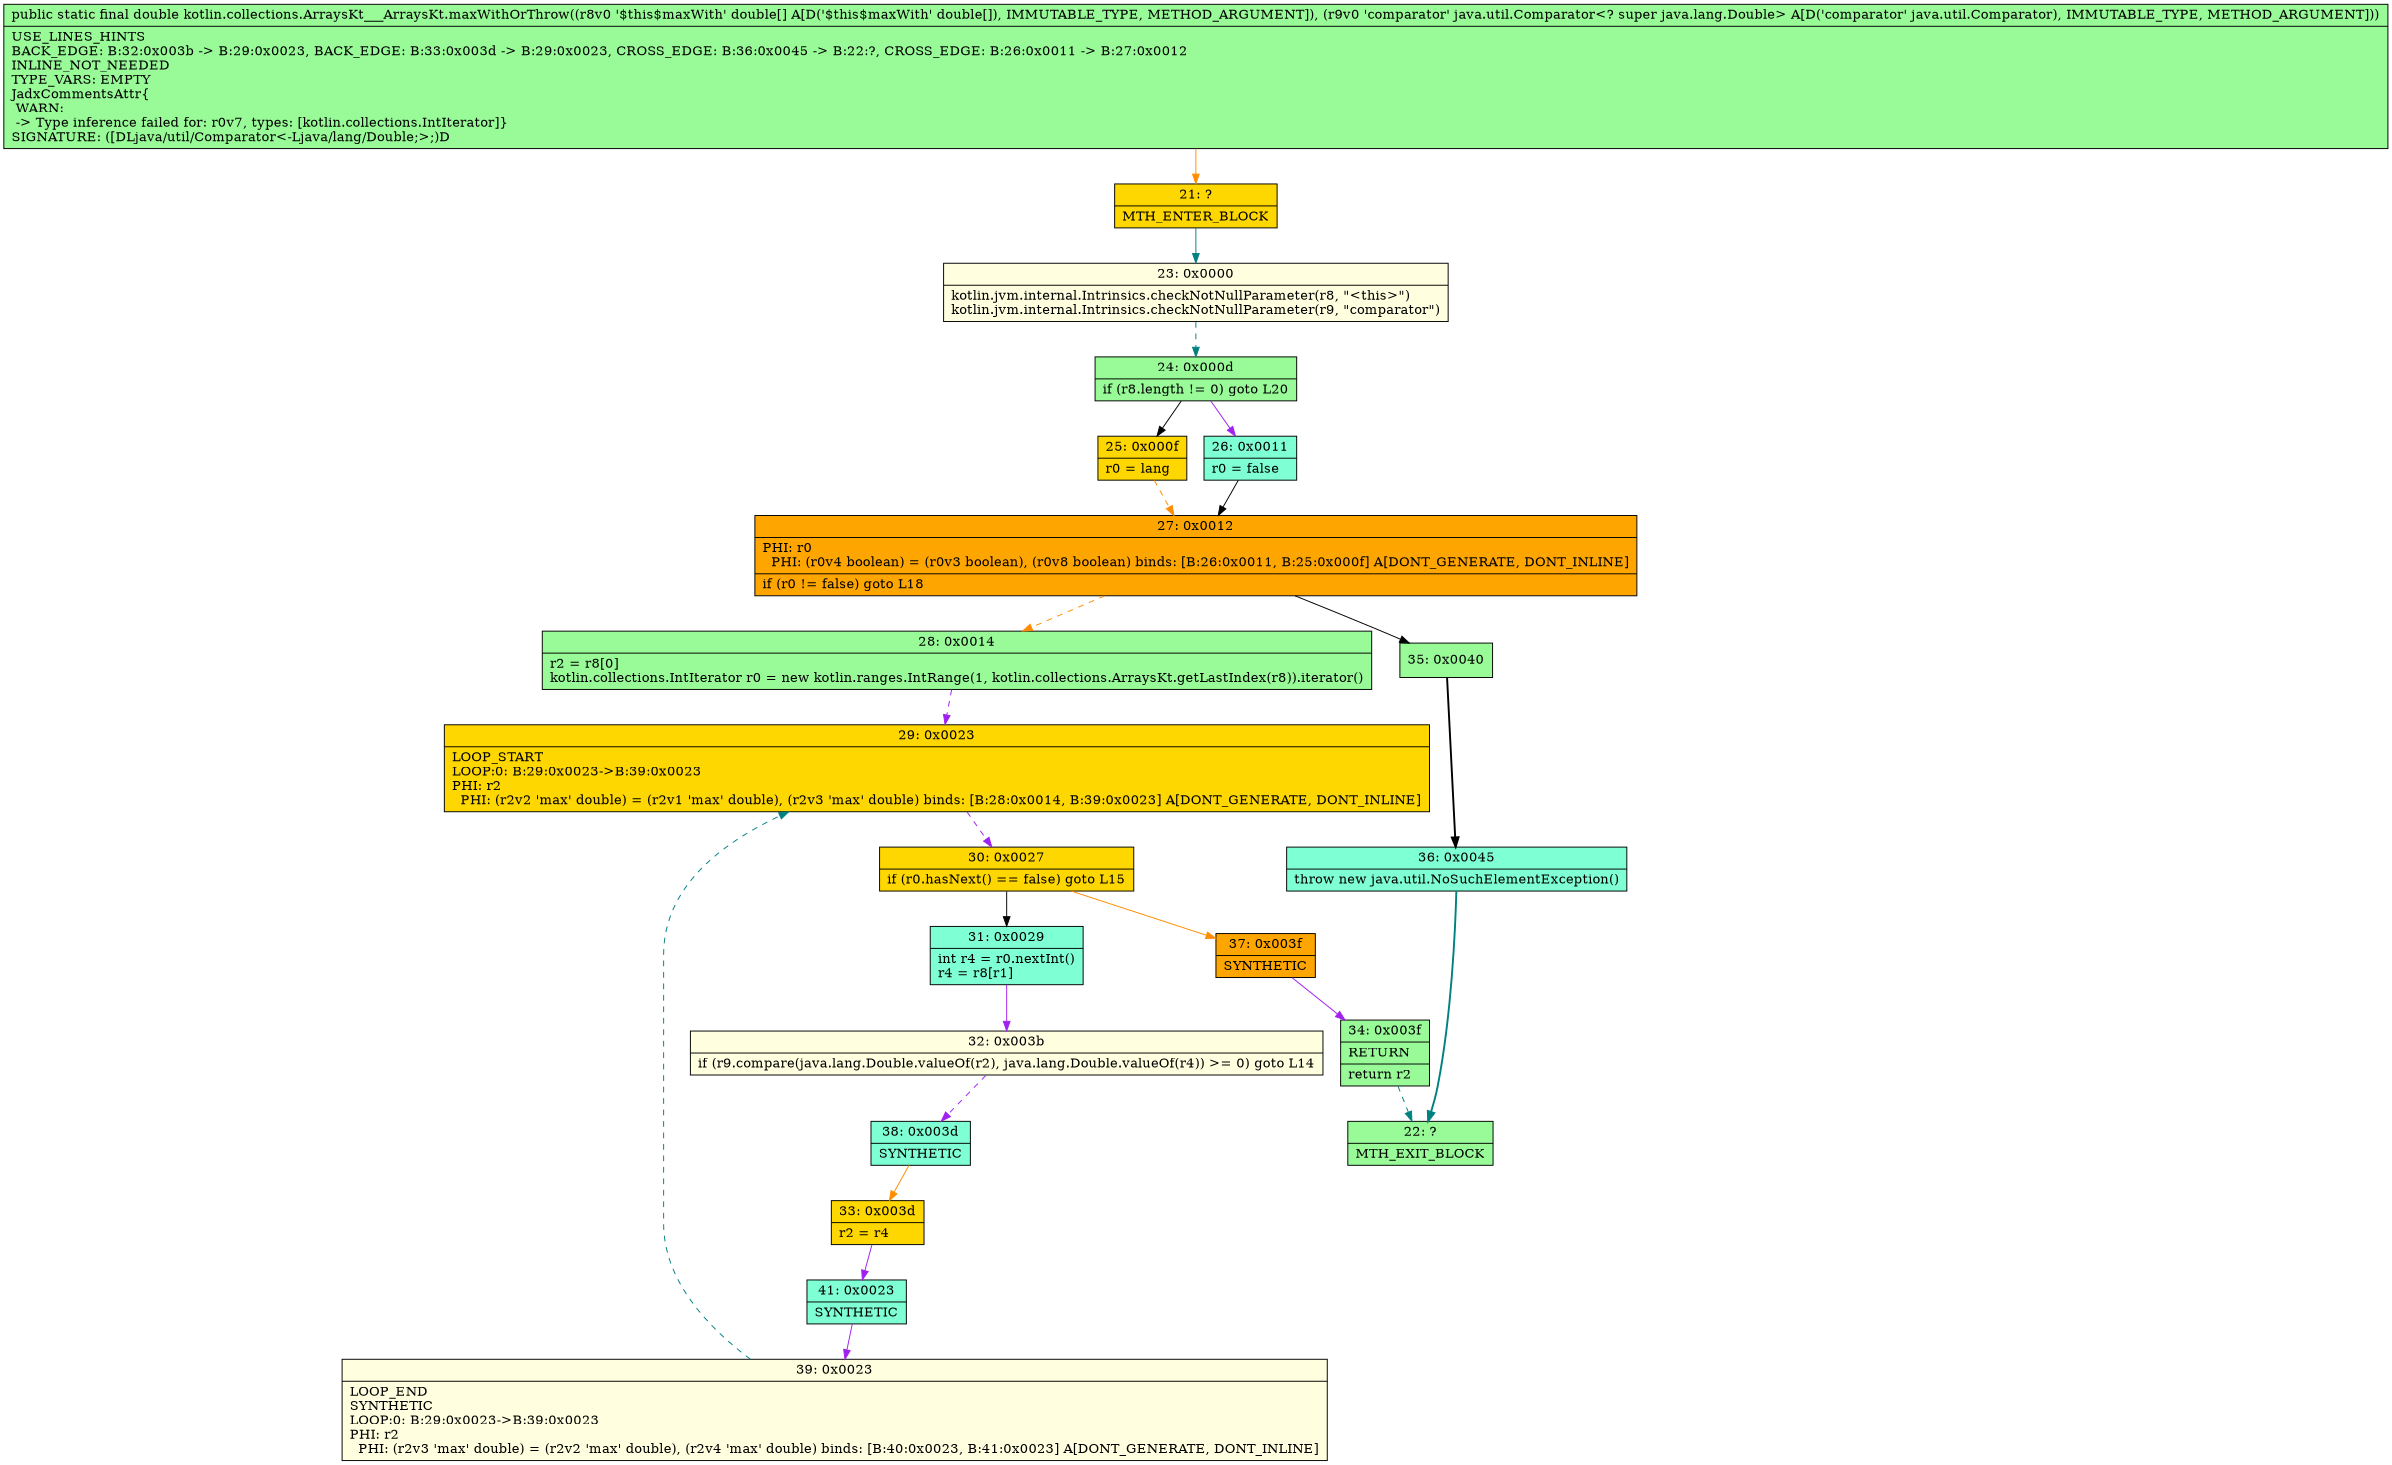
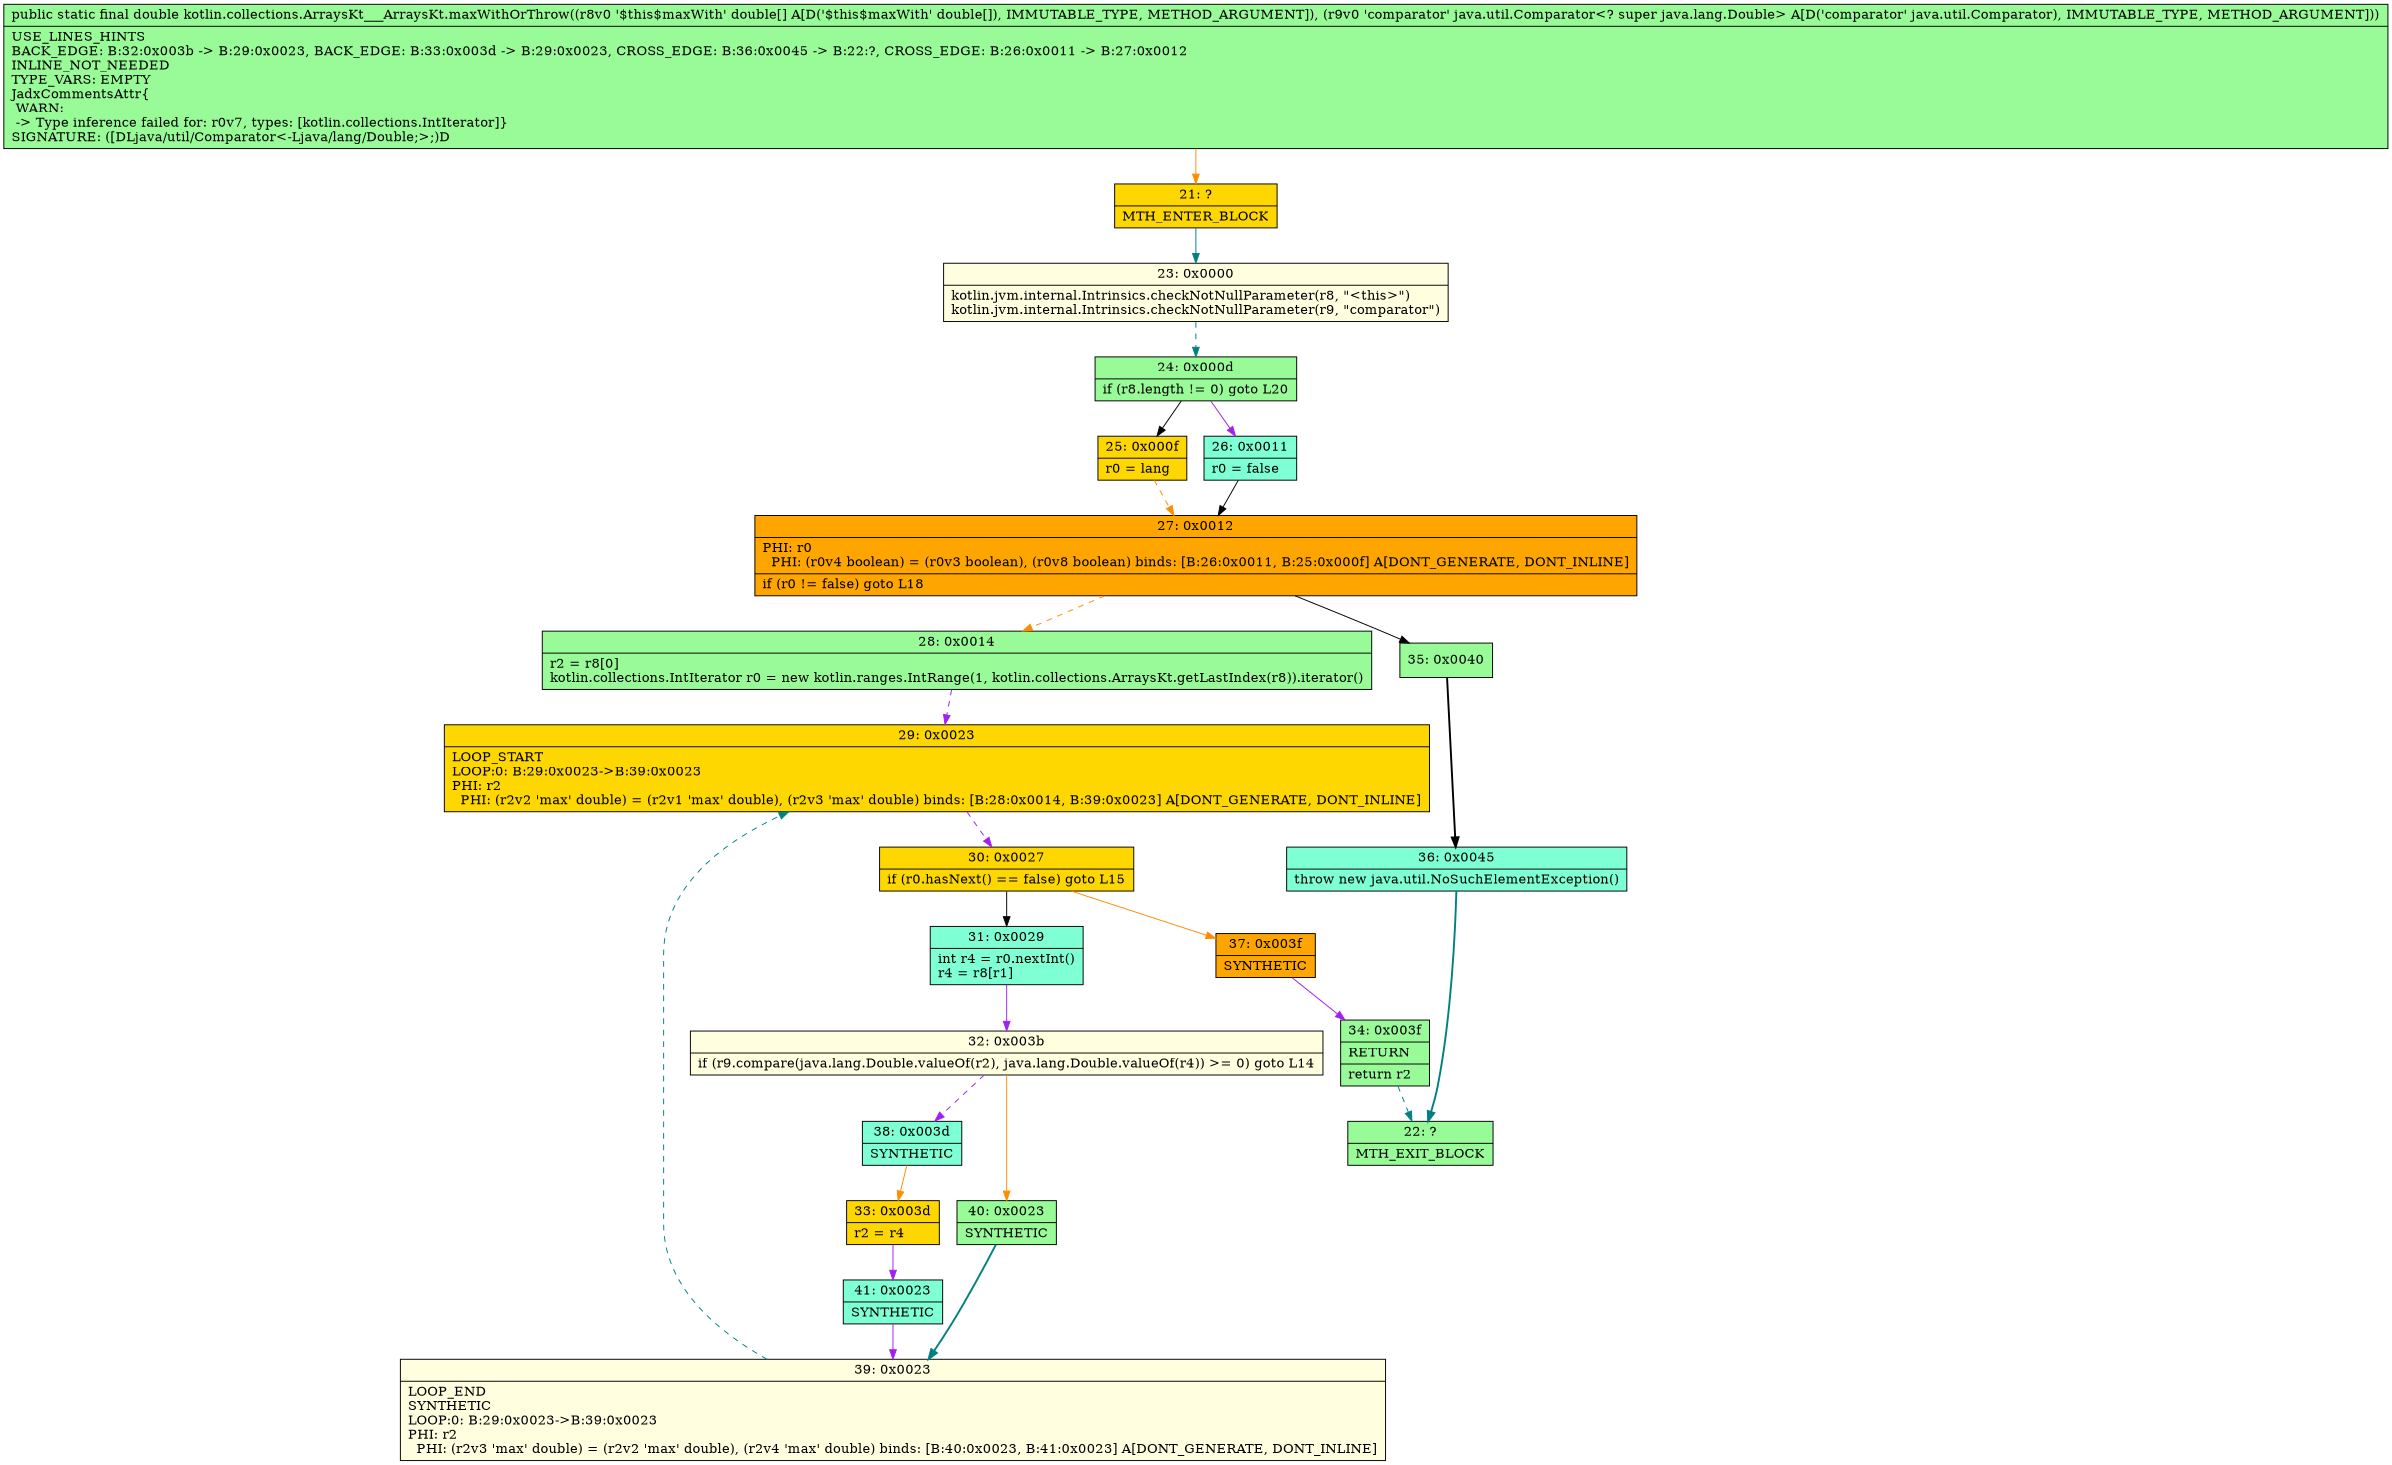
node "40: 0x0023": added
